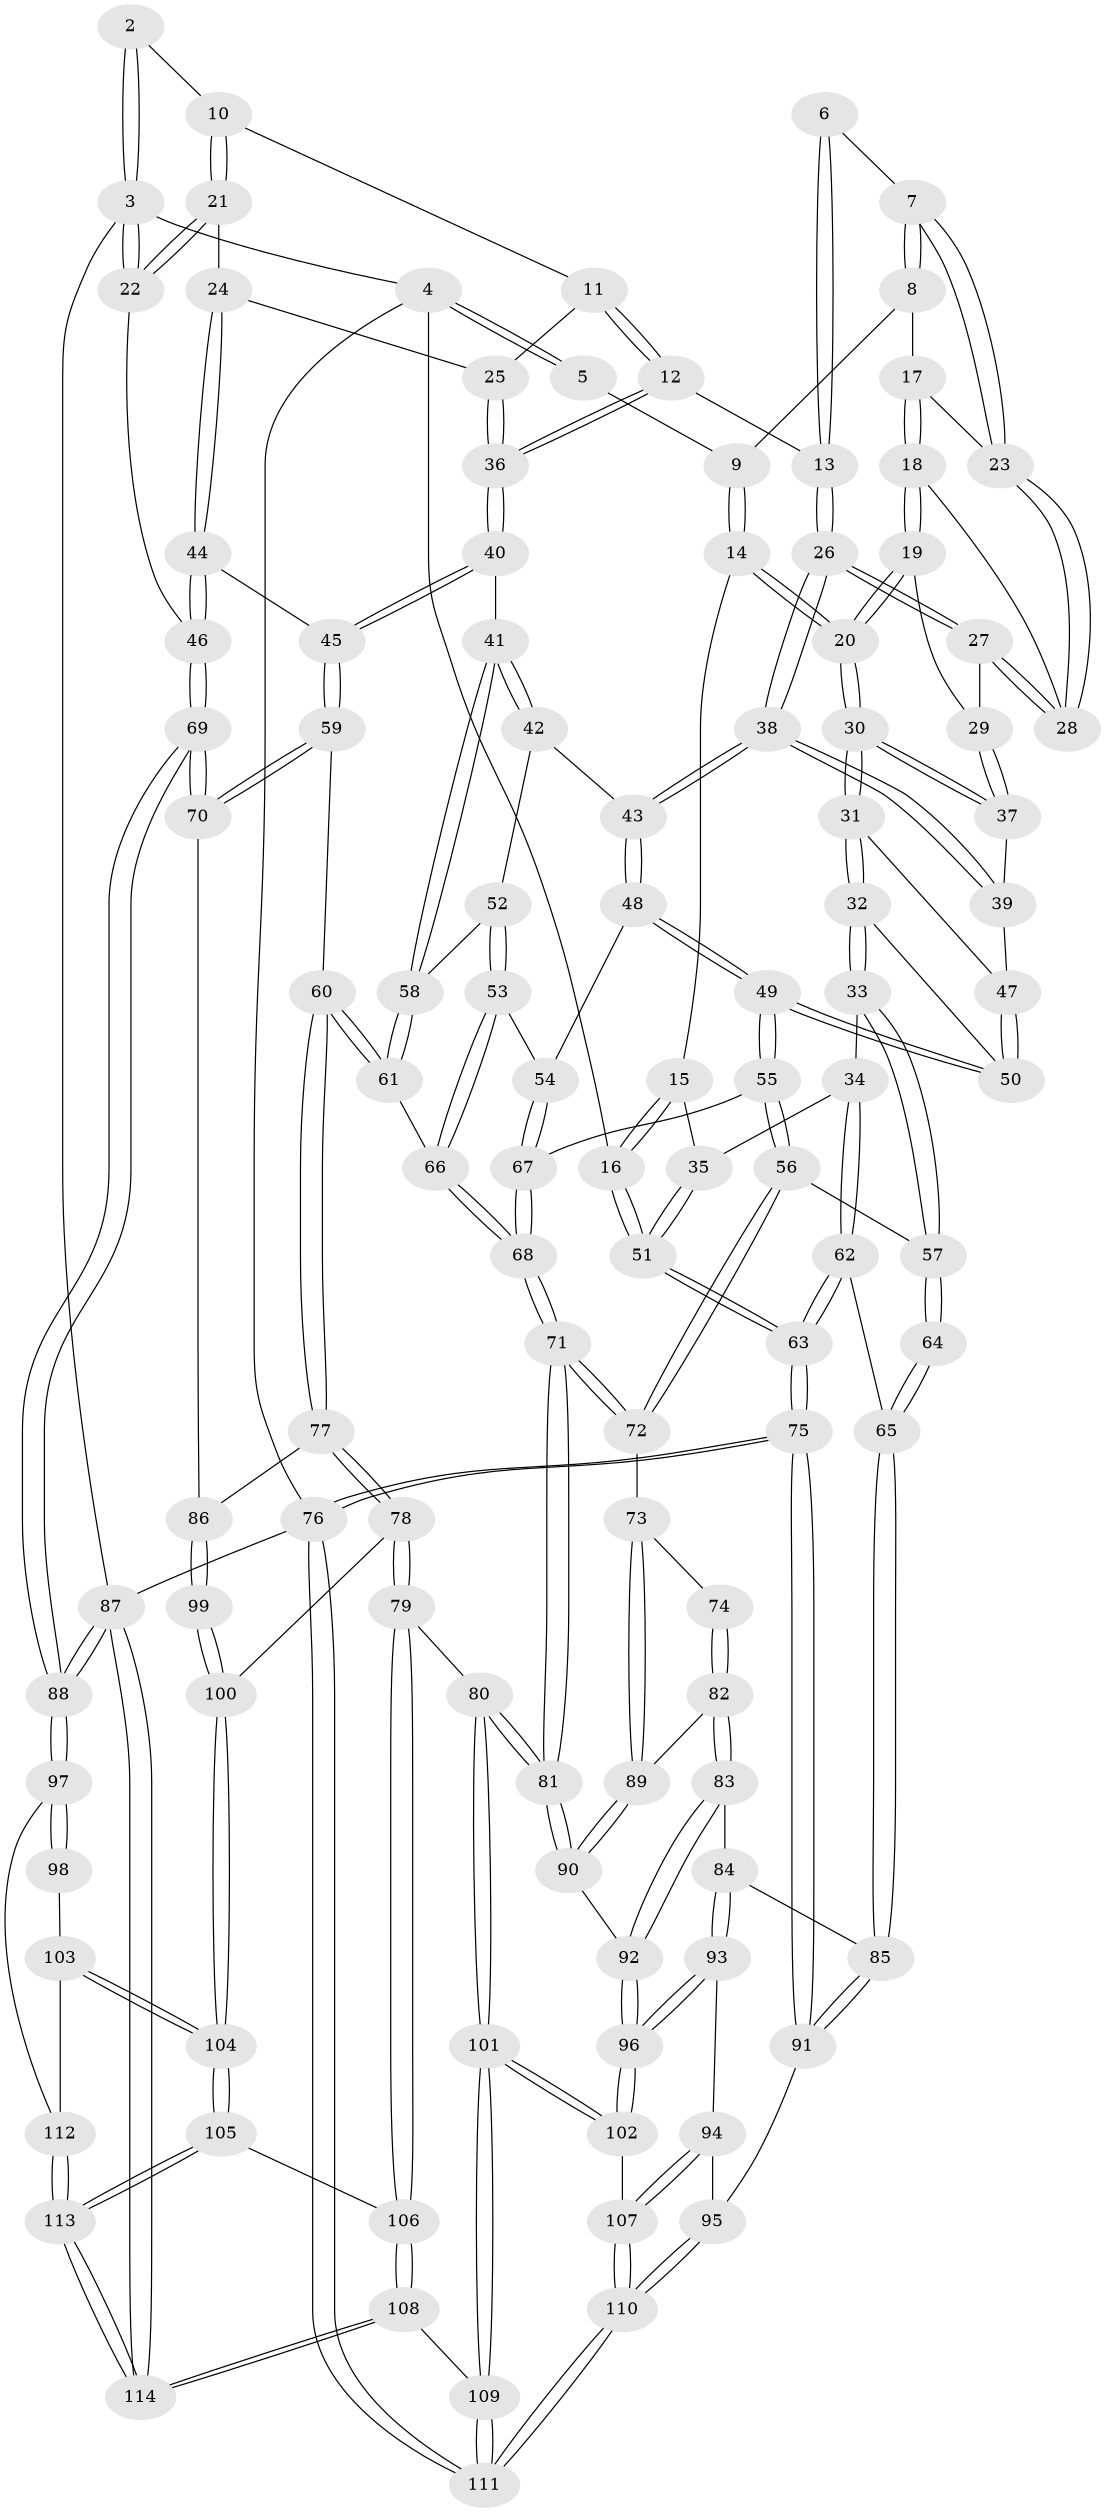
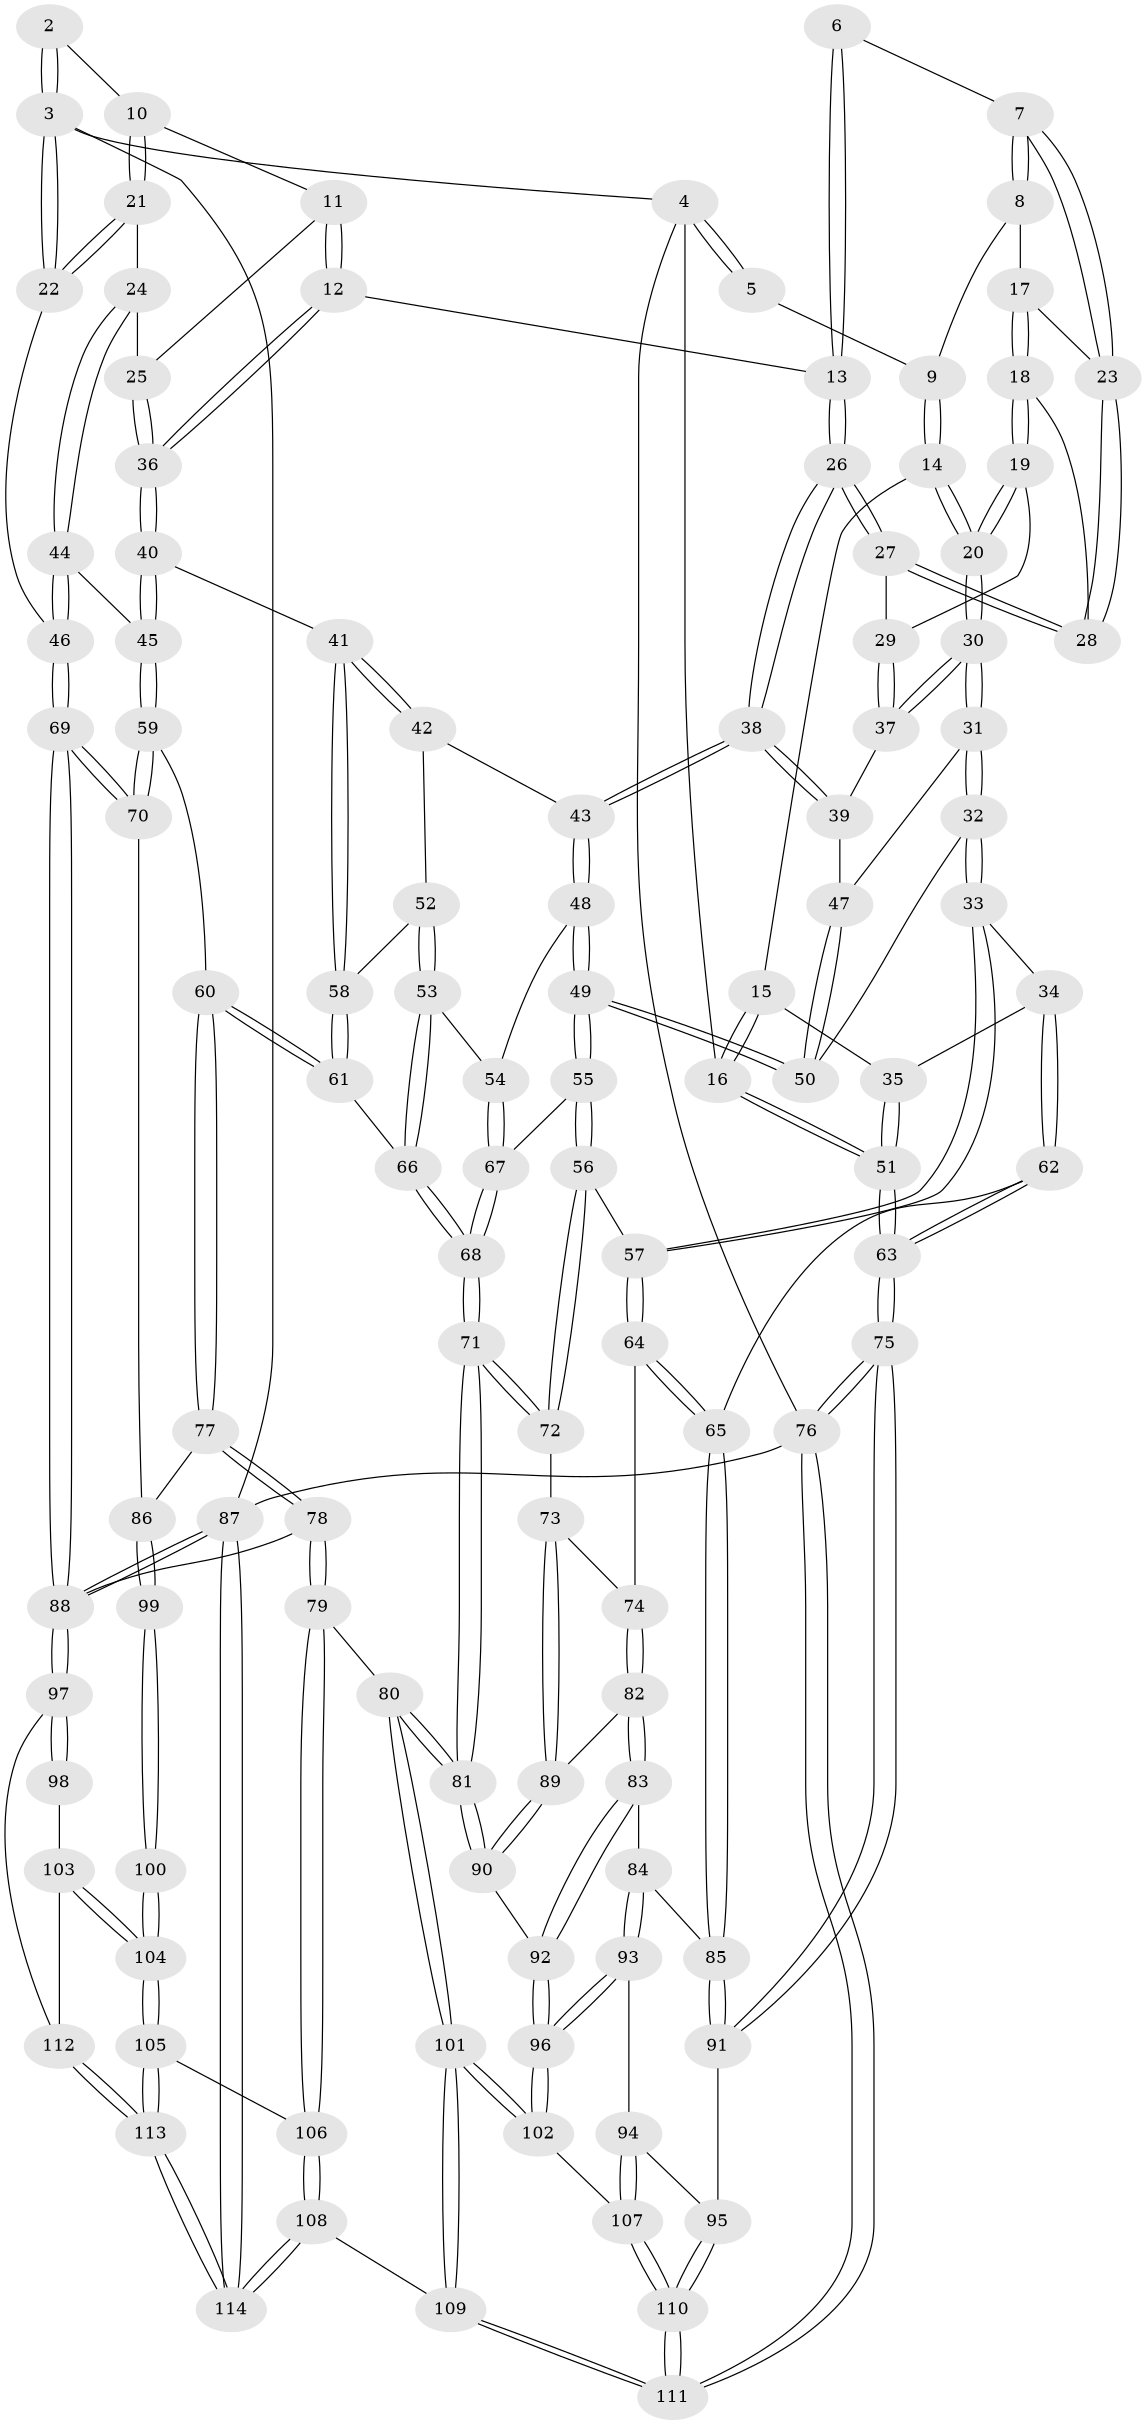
edge "64" -- "74": added
edge "78" -- "100": now "78" -- "88"
